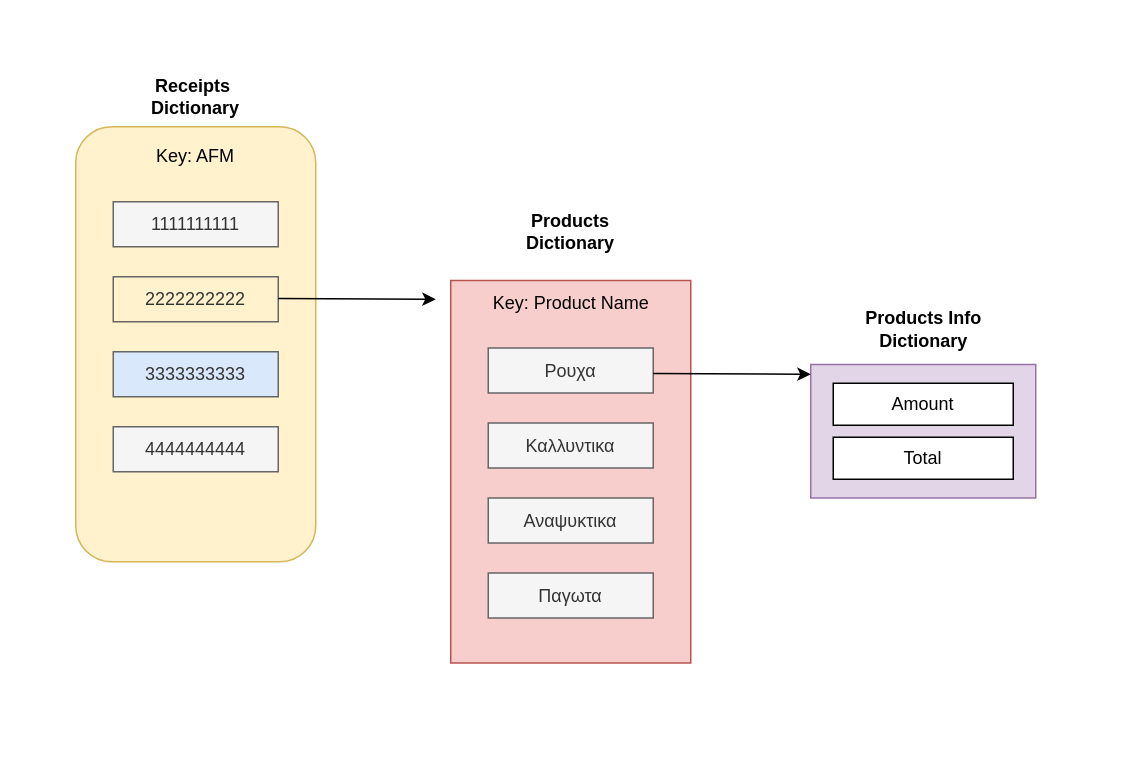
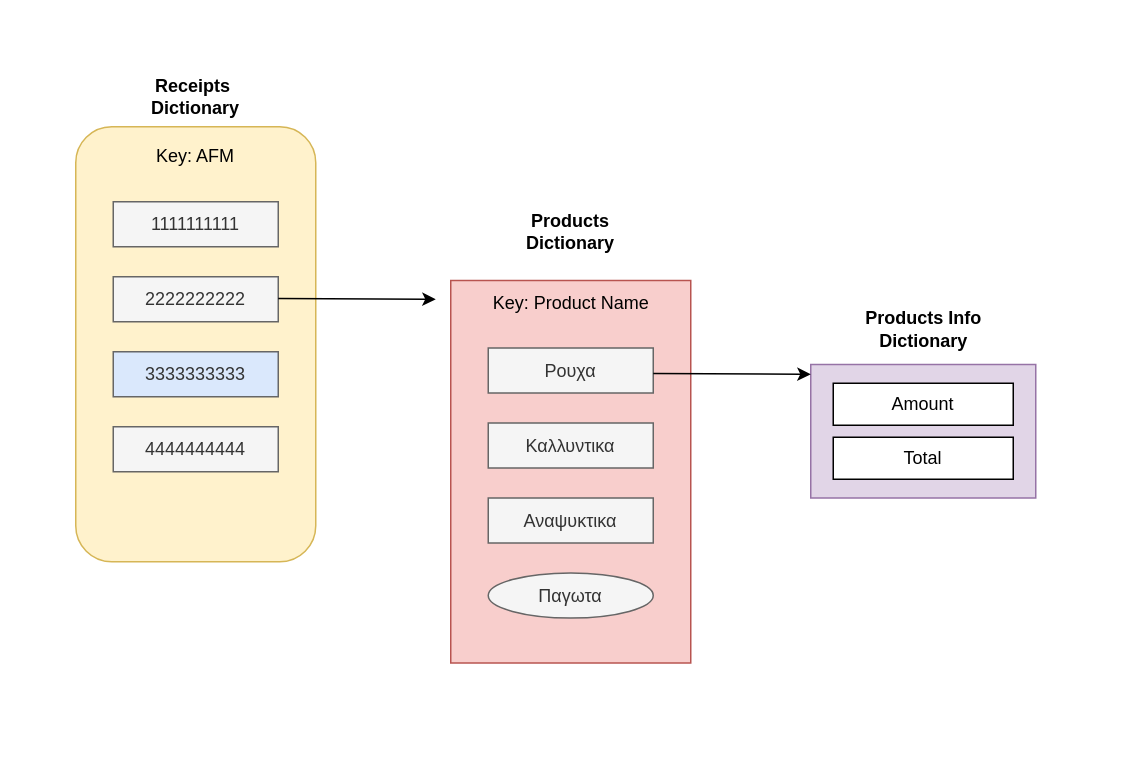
node "2222222222": fillcolor #fff2cc -> #f5f5f5
node "Παγωτα": shape rectangle -> ellipse
